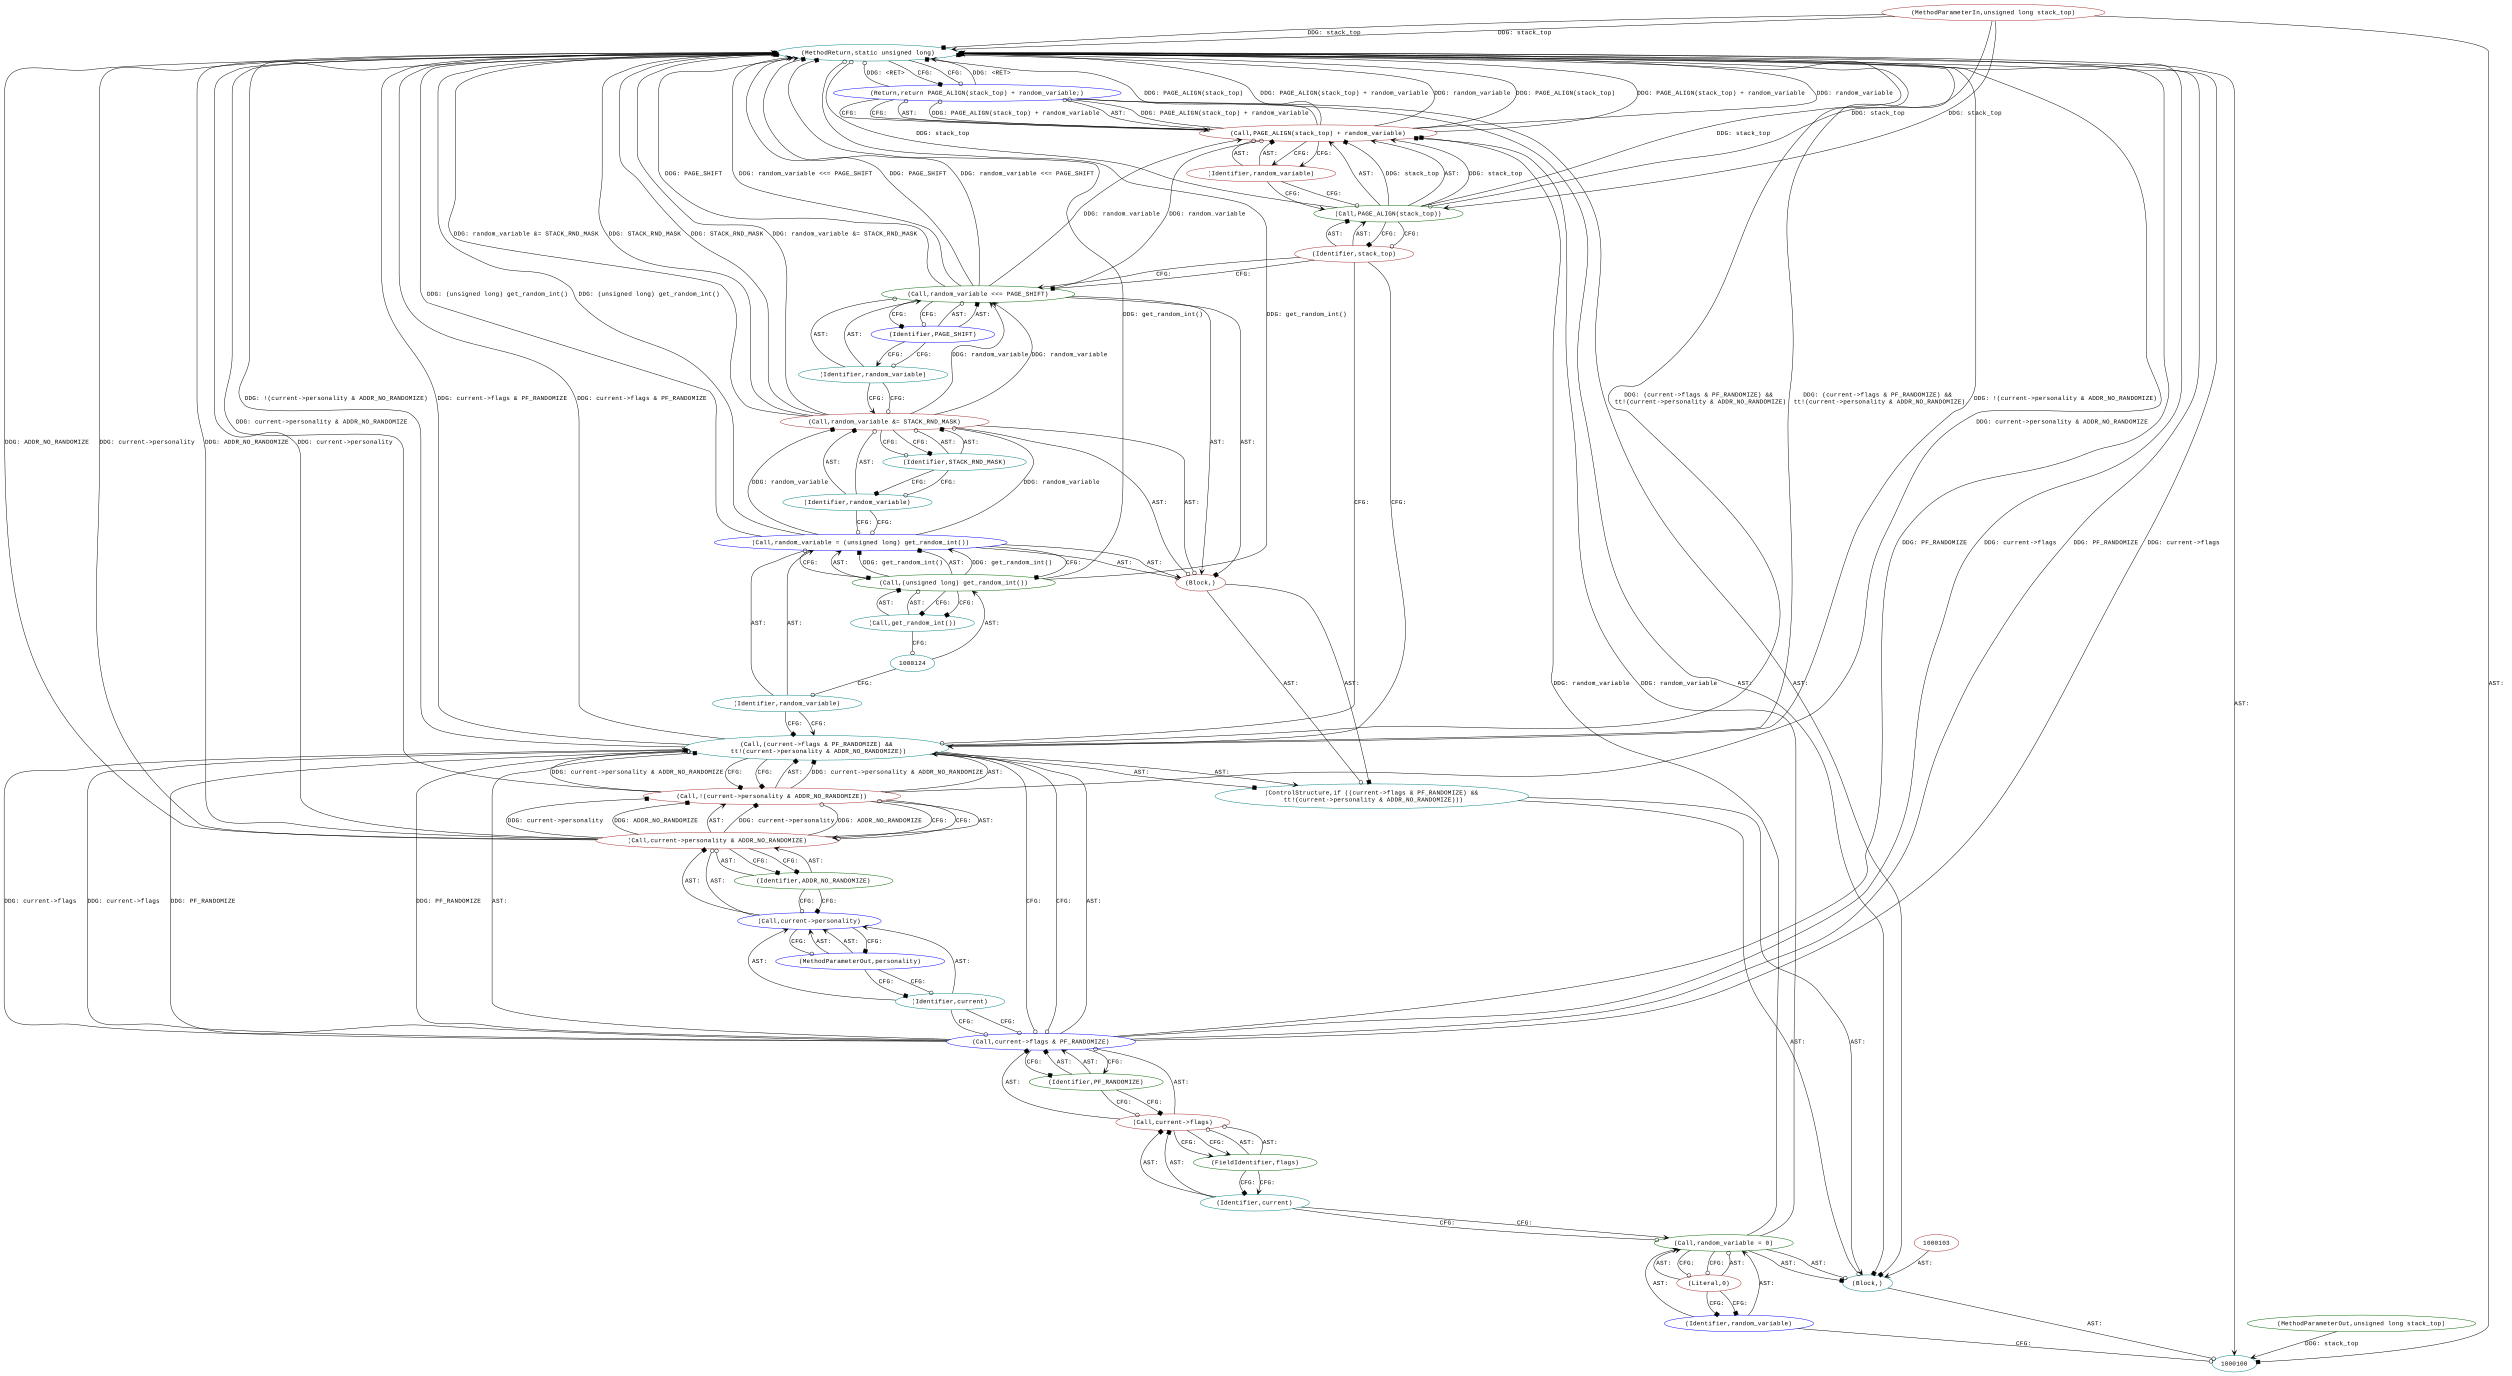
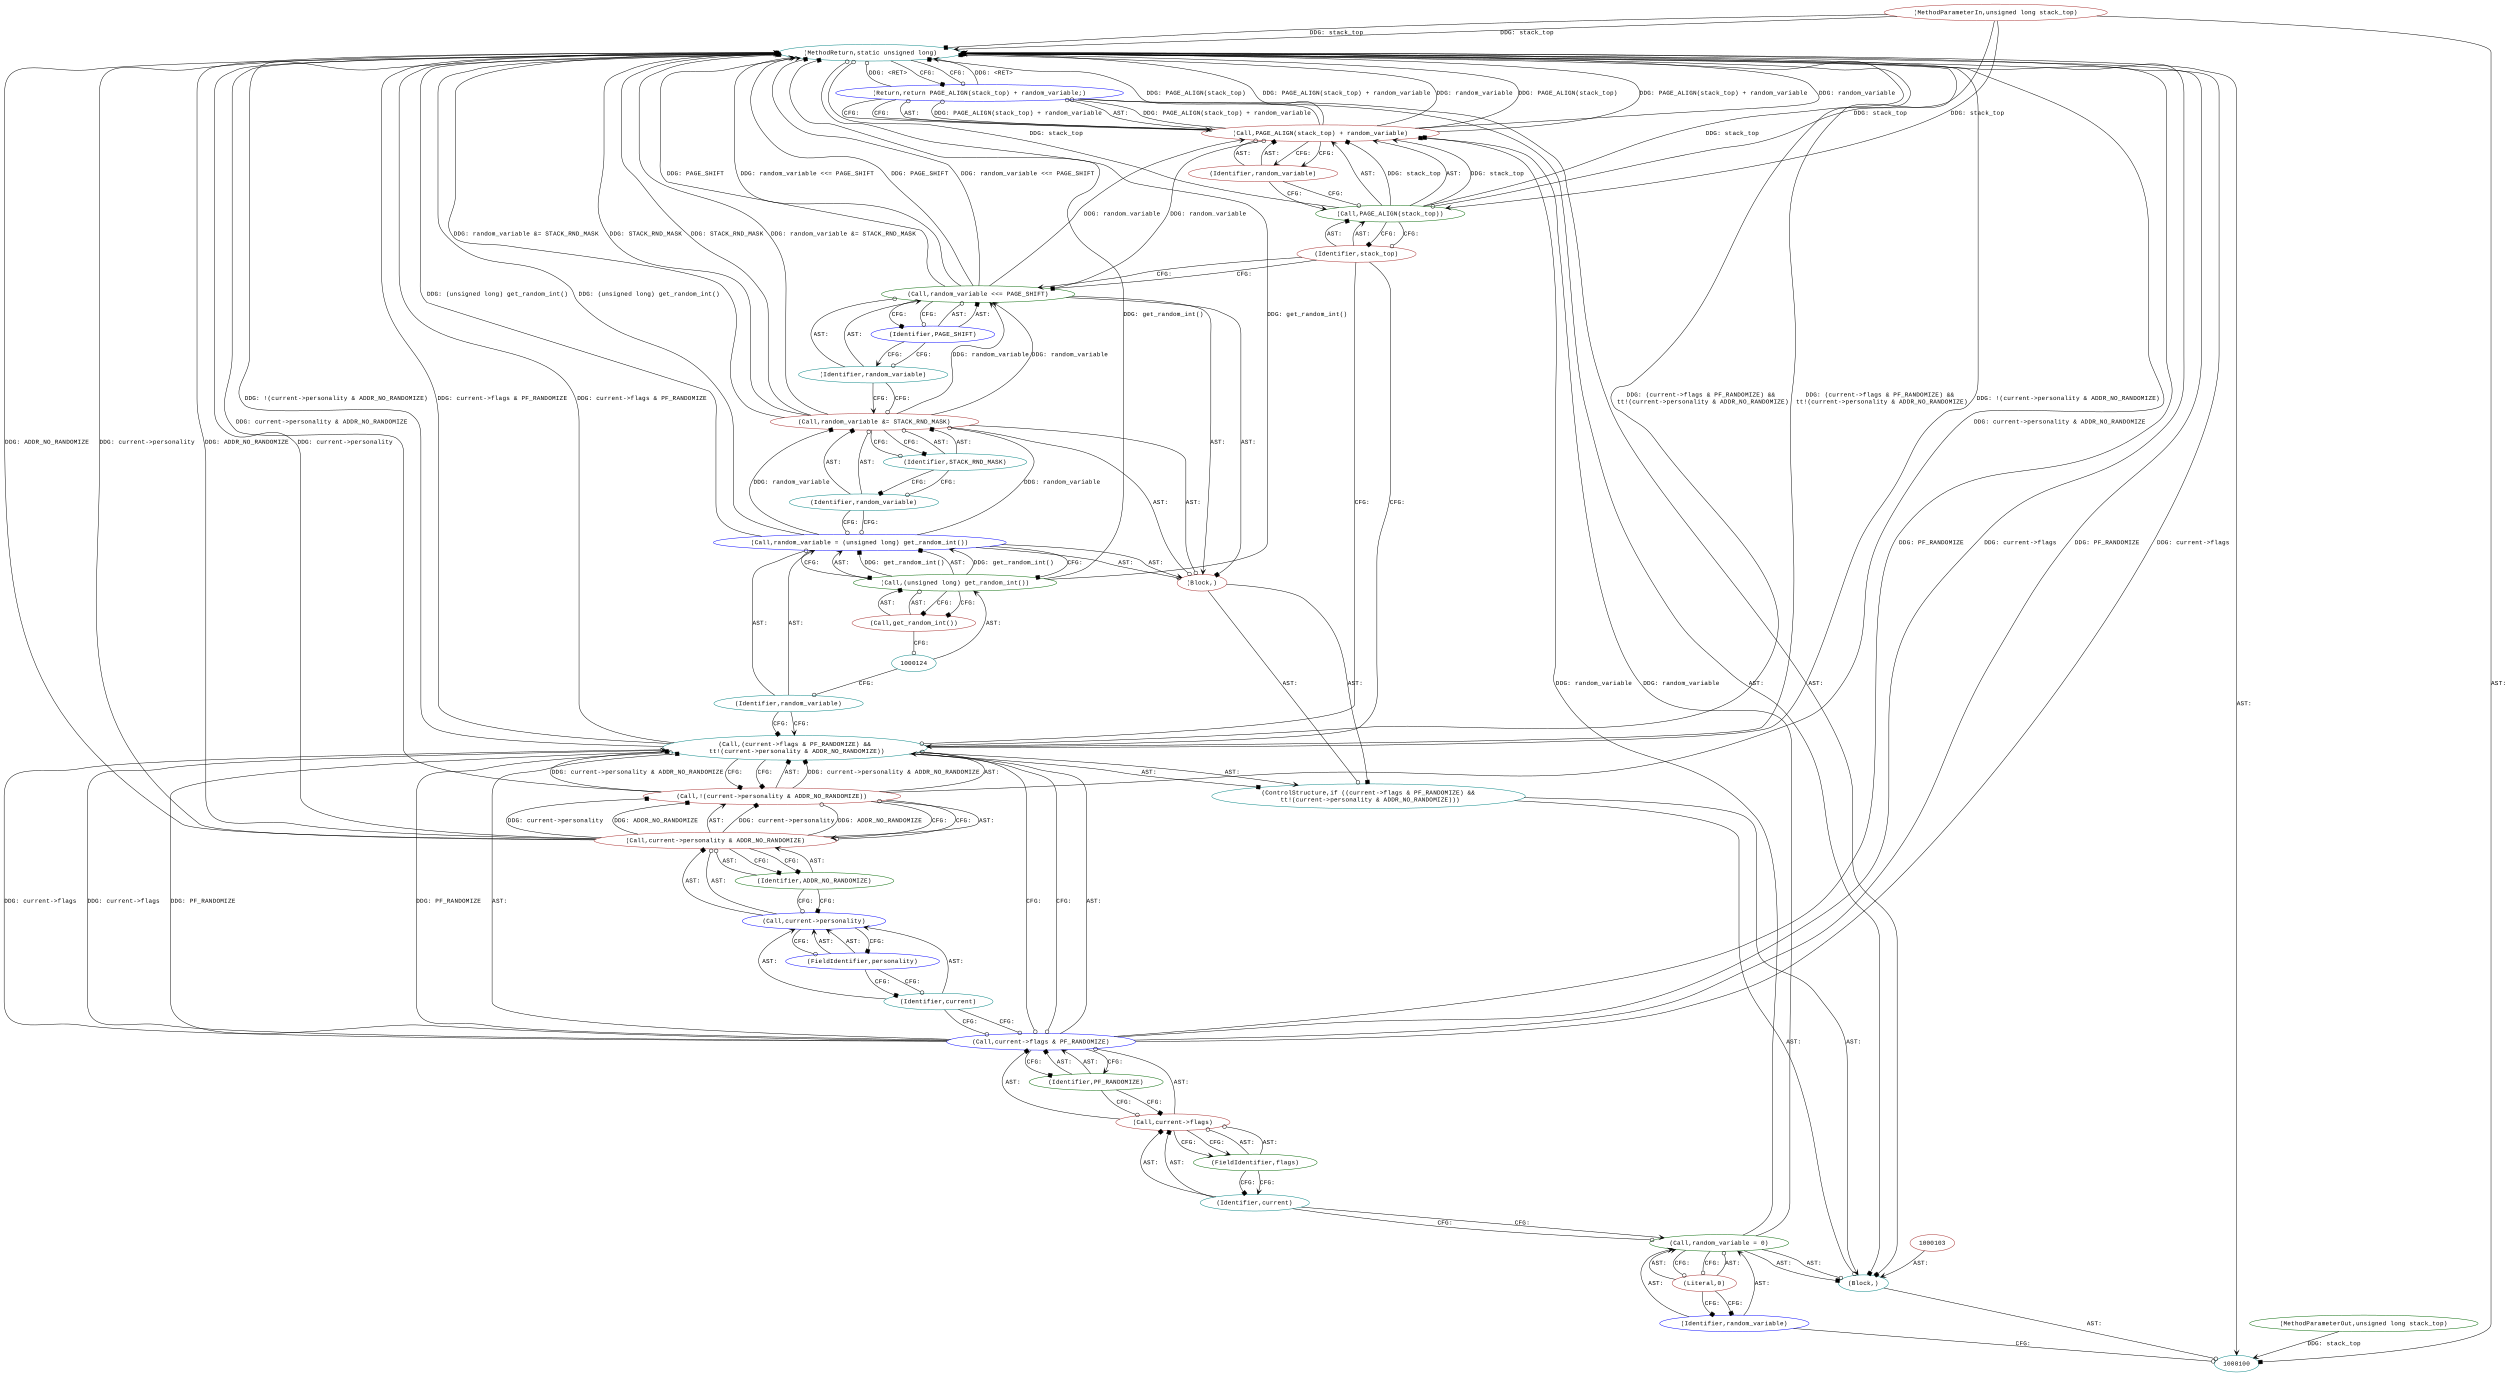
node "(Call,get_random_int())": color teal -> brown
node "(MethodParameterOut,personality)": label "(MethodParameterOut,personality)" -> "(FieldIdentifier,personality)"
